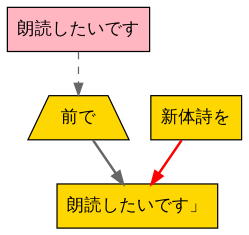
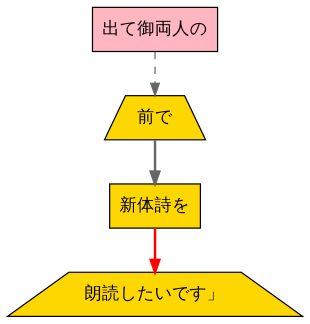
node "朗読したいです": label "朗読したいです" -> "出て御両人の"
edge "前で" -> "朗読したいです」": now "前で" -> "新体詩を"
node "朗読したいです」": shape box -> trapezium
